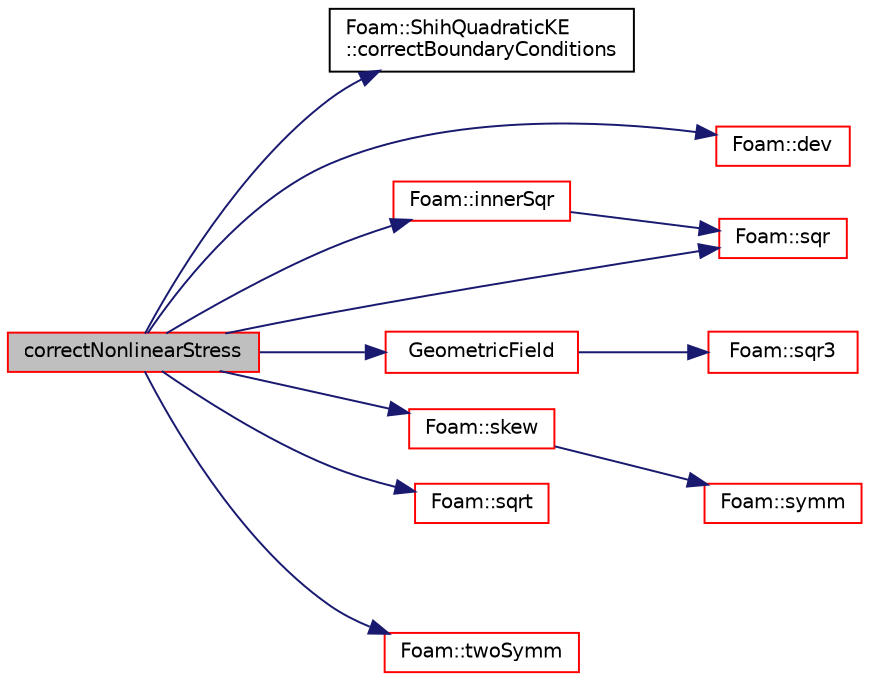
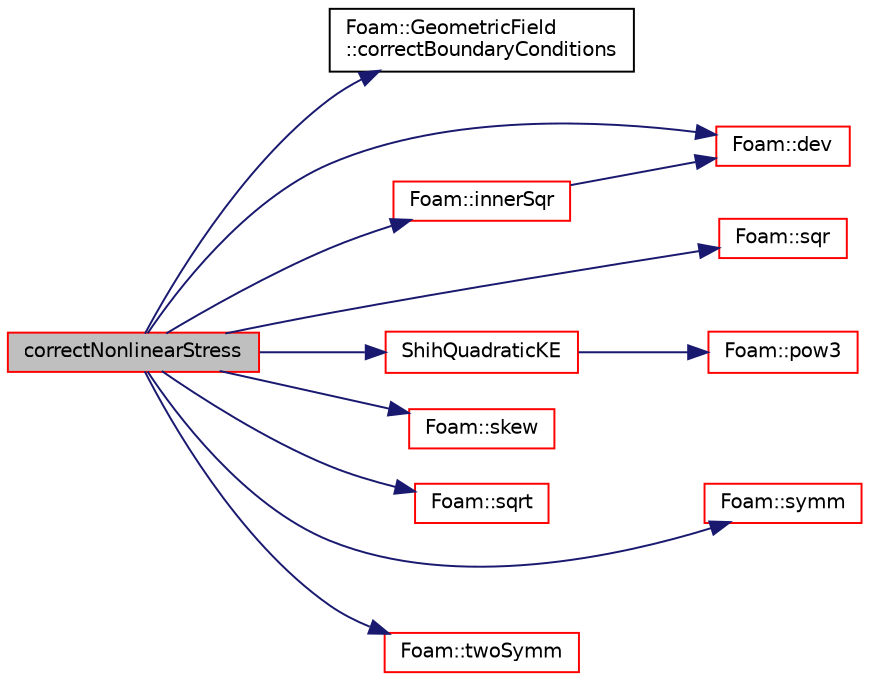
node "Foam::ShihQuadraticKE ::correctBoundaryConditions": label "Foam::ShihQuadraticKE ::correctBoundaryConditions" -> "Foam::GeometricField ::correctBoundaryConditions"
edge "Foam::innerSqr" -> "Foam::sqr": now "Foam::innerSqr" -> "Foam::dev"
node "GeometricField": label "GeometricField" -> "ShihQuadraticKE"
node "Foam::sqr3": label "Foam::sqr3" -> "Foam::pow3"
edge "Foam::skew" -> "Foam::symm": now "correctNonlinearStress" -> "Foam::symm"
